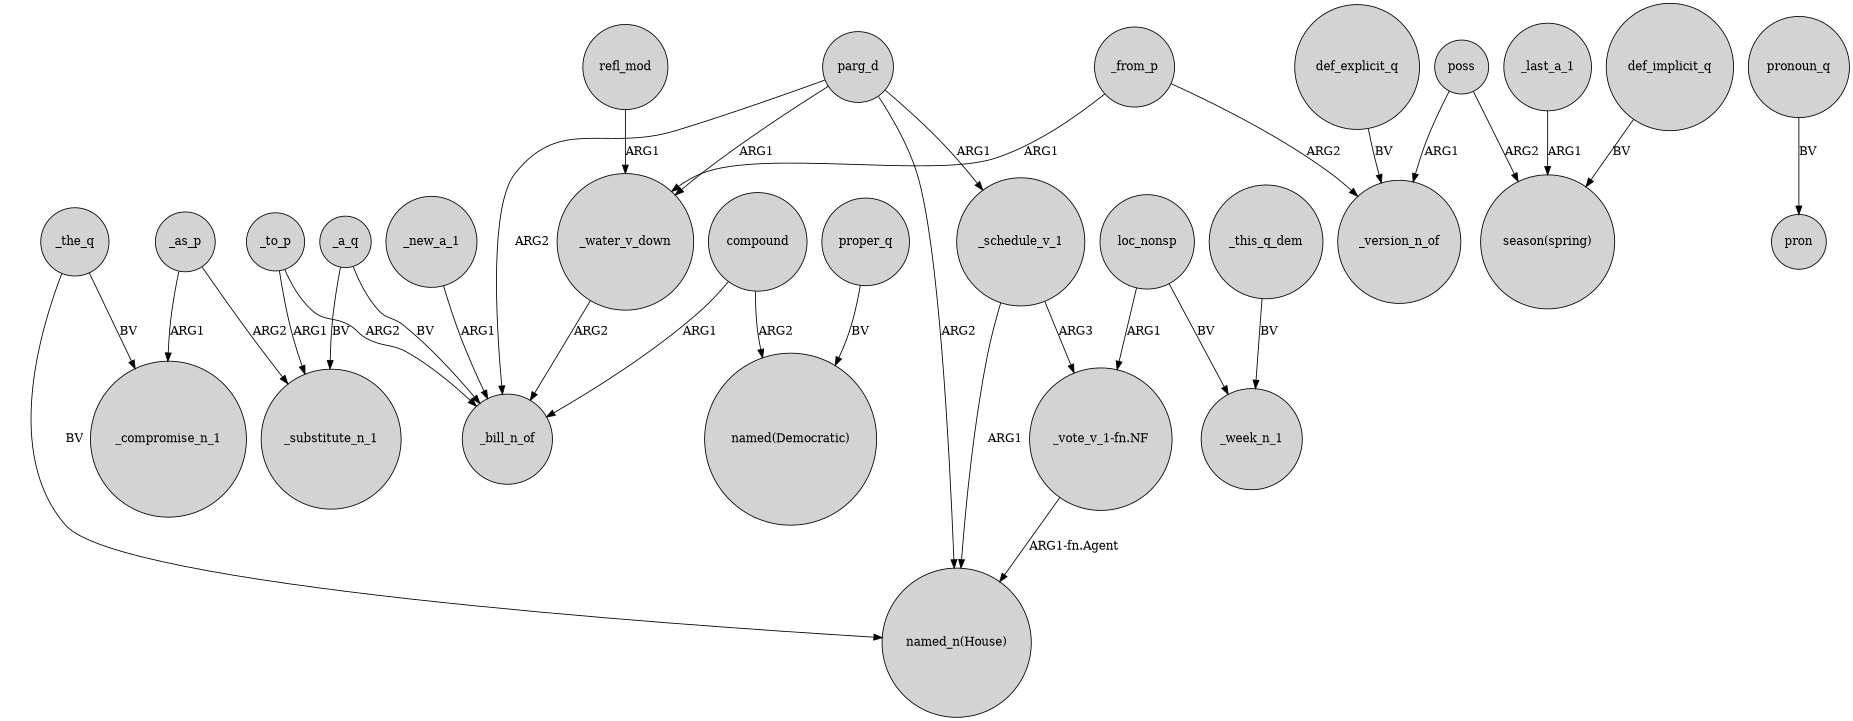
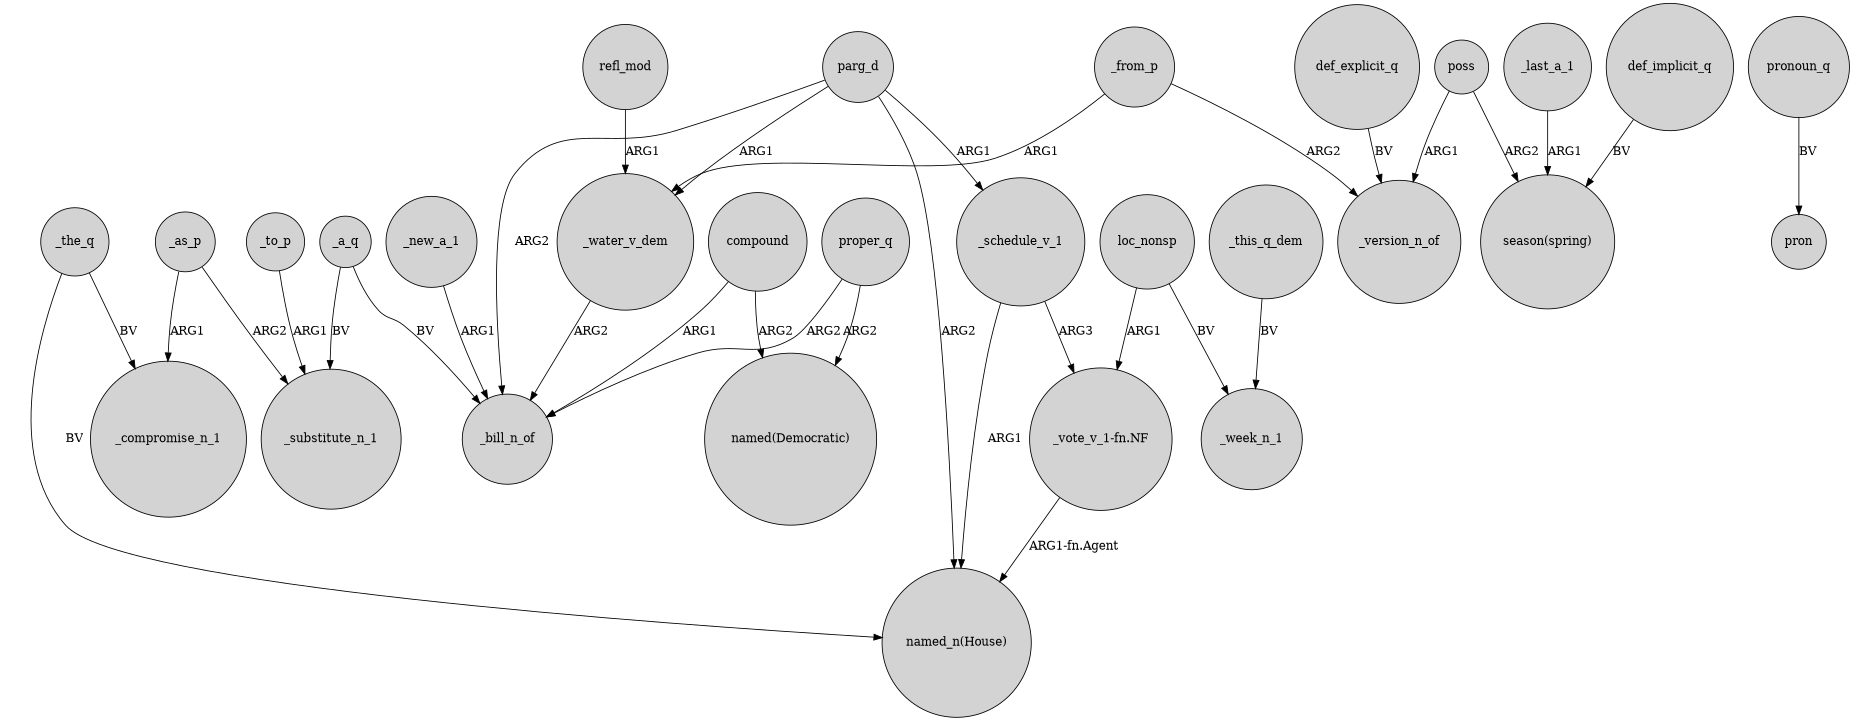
node "_water_v_down": label "_water_v_down" -> "_water_v_dem"
edge "proper_q" -> "named(Democratic)": label "BV" -> "ARG2"
edge "_to_p" -> "_bill_n_of": now "proper_q" -> "_bill_n_of"
